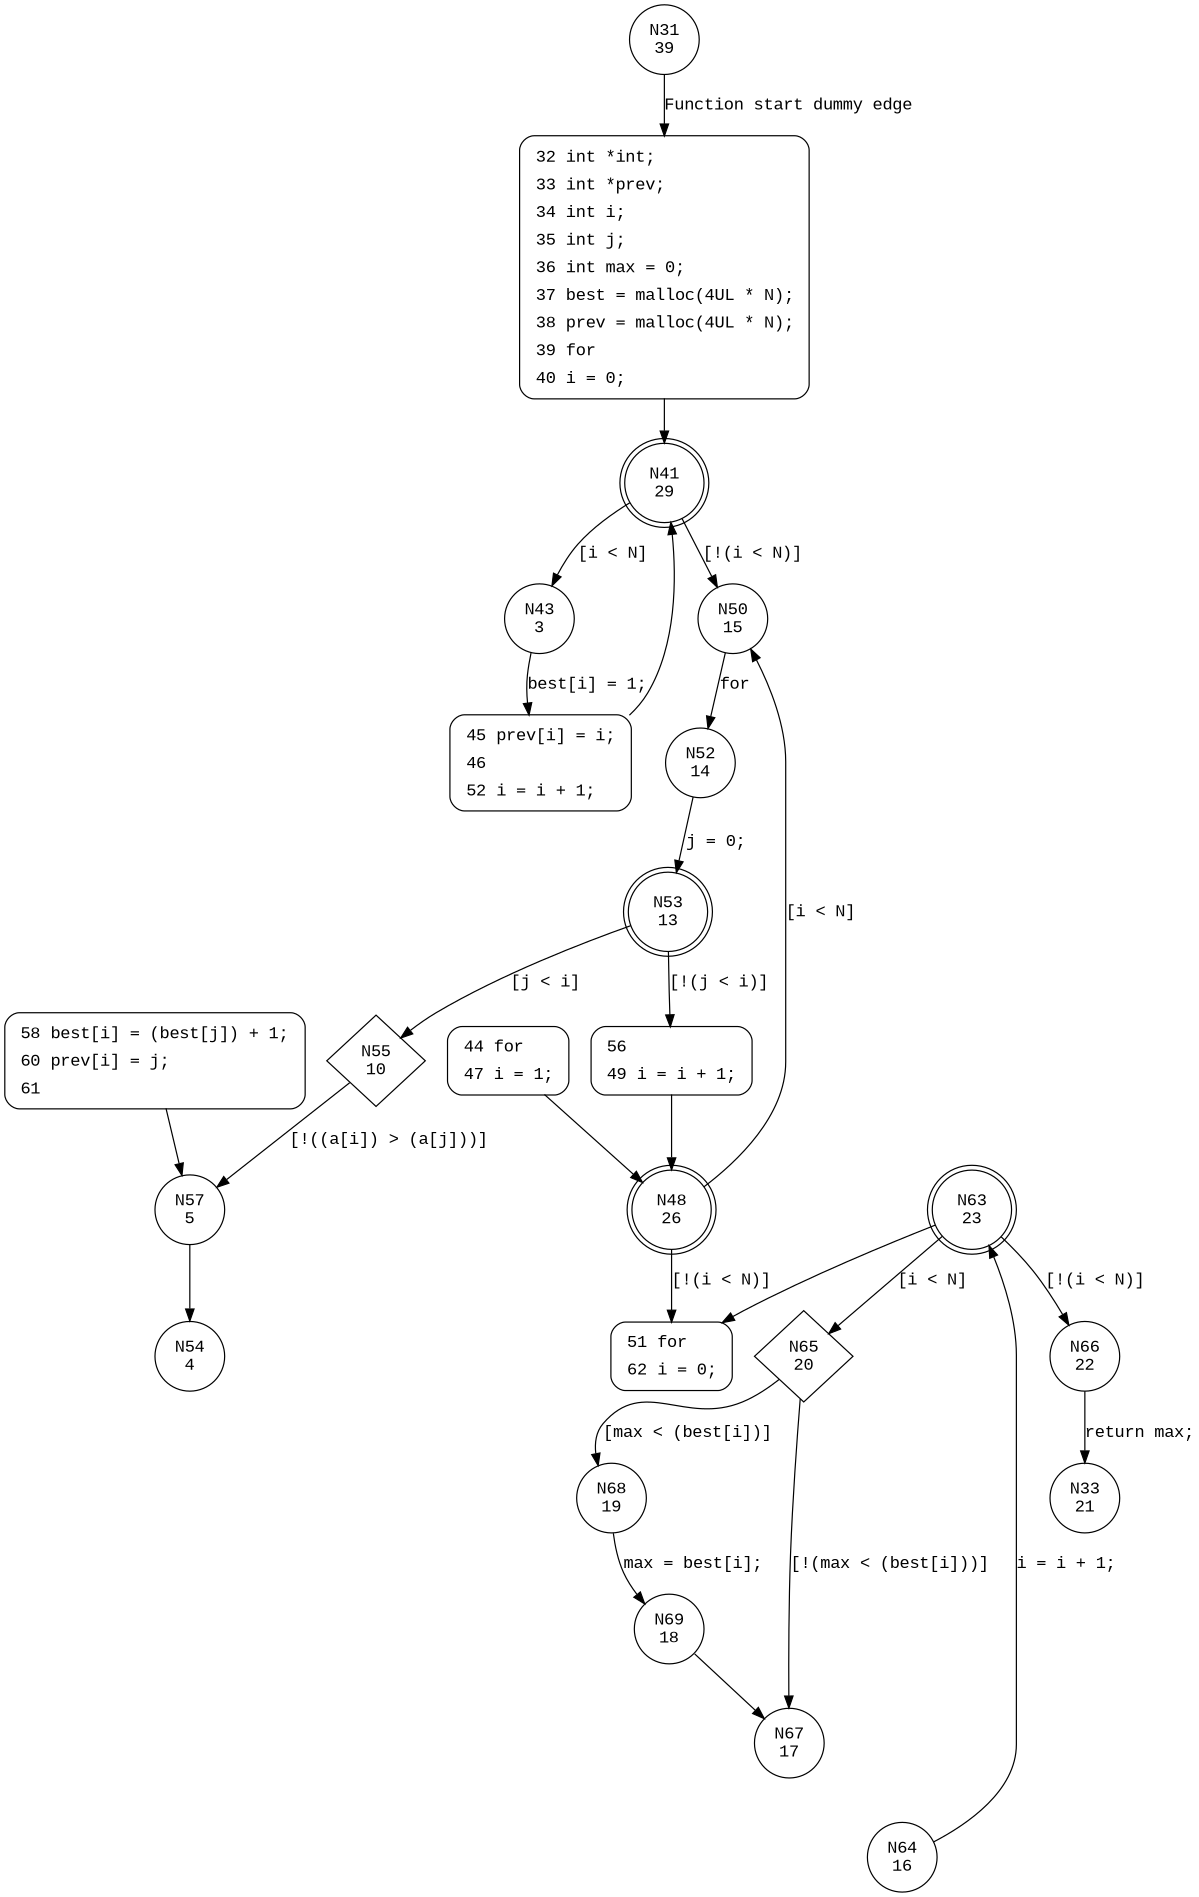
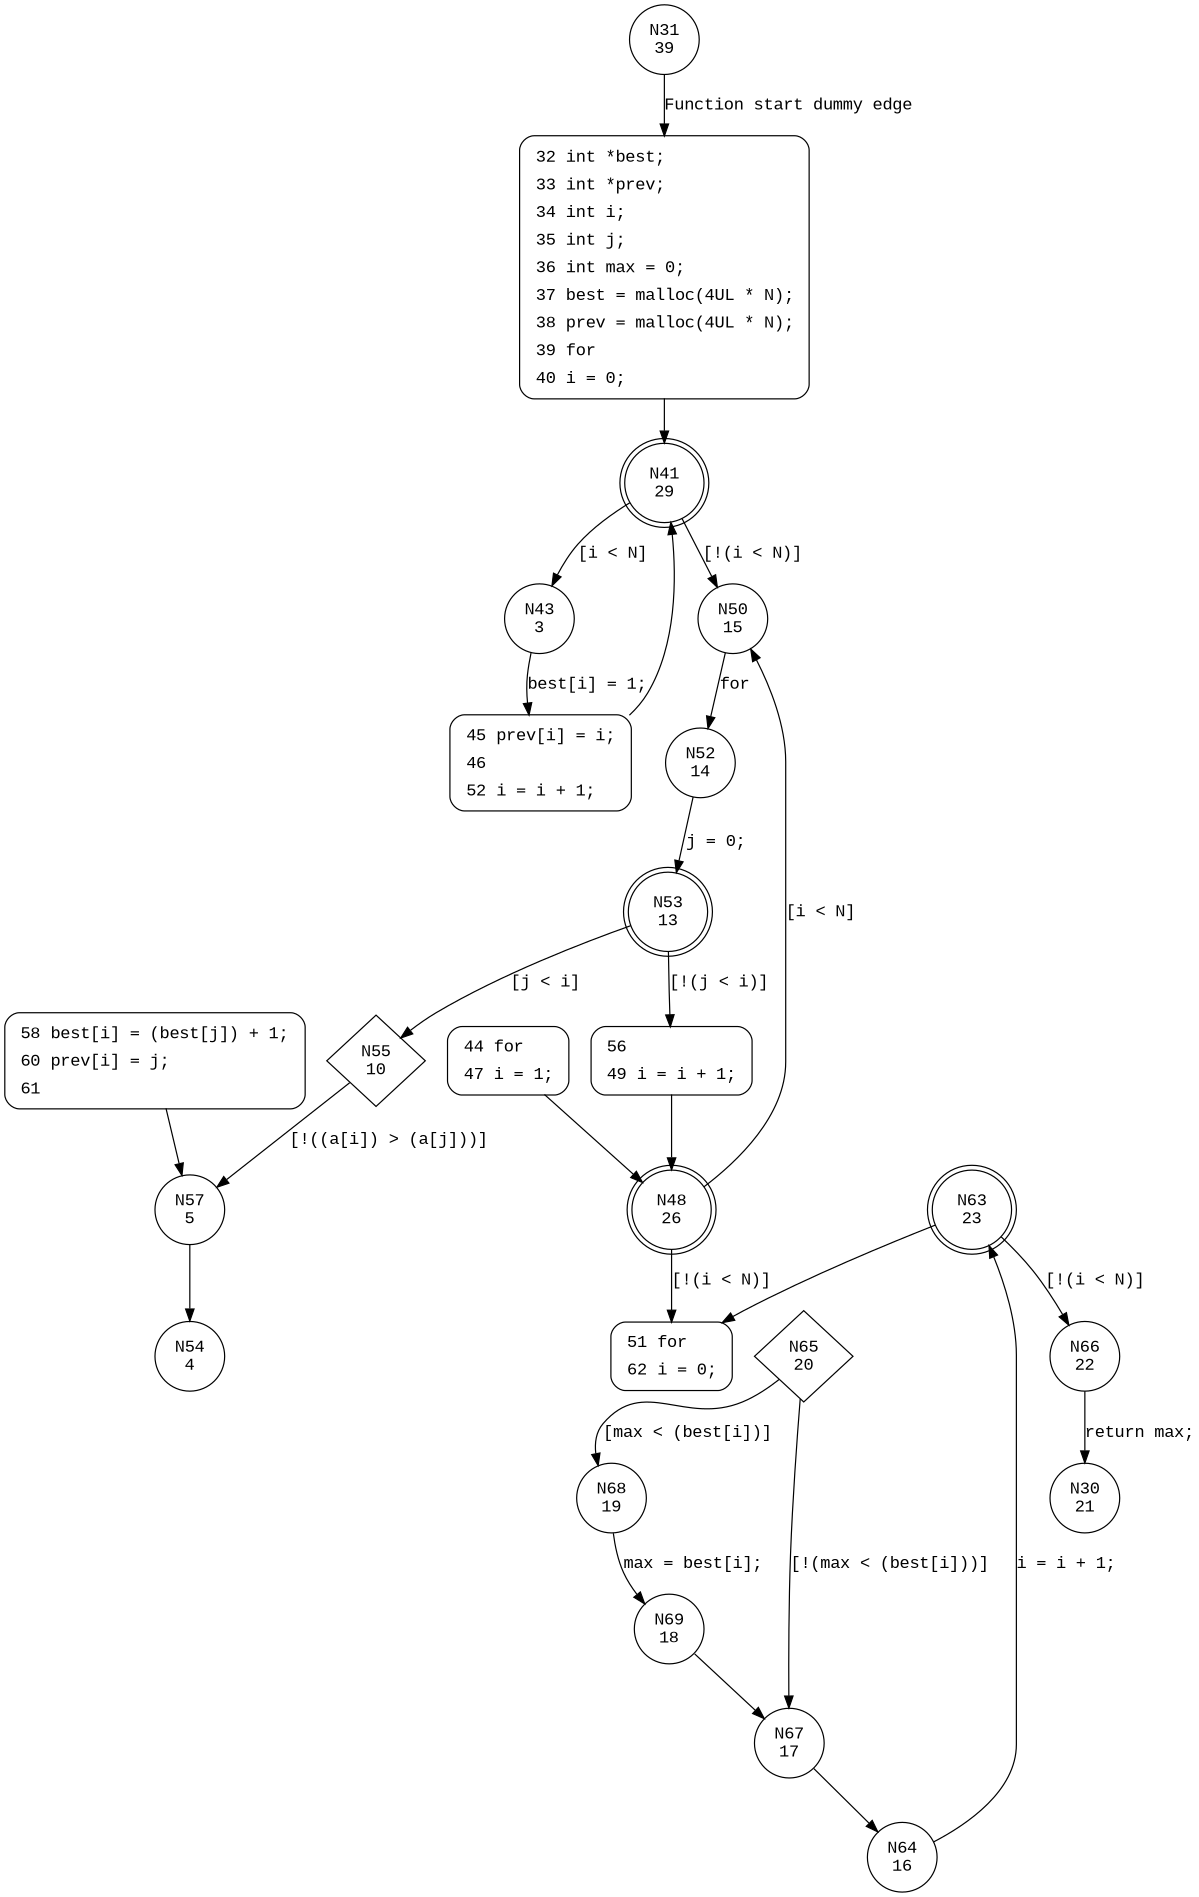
node "32": text "int *int;" -> "int *best;"
edge "N63 23" -> "N65 20": removed, label "[i < N]"
node "N33 21": label "N33 21" -> "N30 21"
edge "N67 17" -> "N64 16": added
